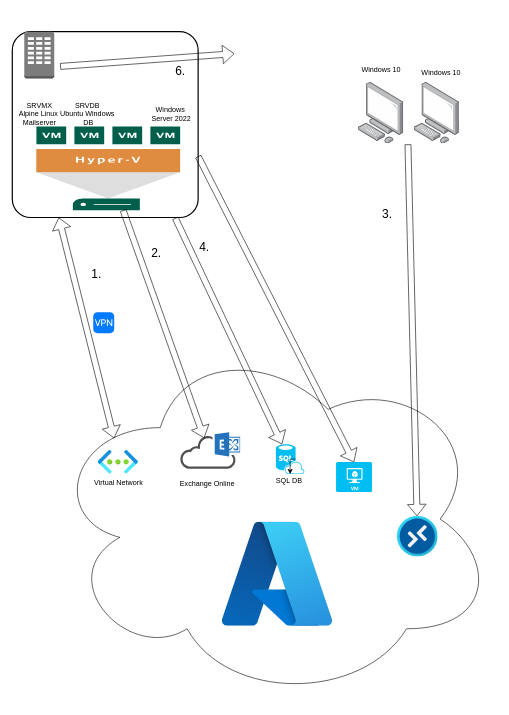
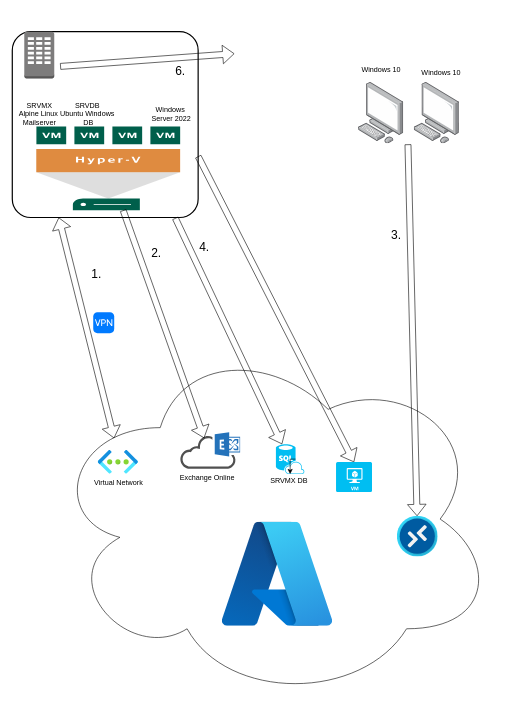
node "3.": moved (387, 213) -> (396, 234)
node "SQL DB": label "SQL DB" -> "SRVMX DB"
node "Exchange Online": moved (207, 484) -> (207, 478)
